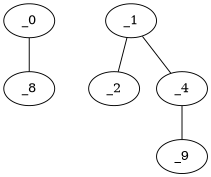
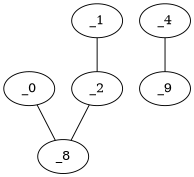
edge "_1" -- "_4": removed
edge "_2" -- "_8": added
